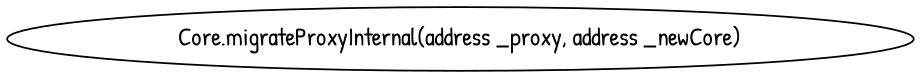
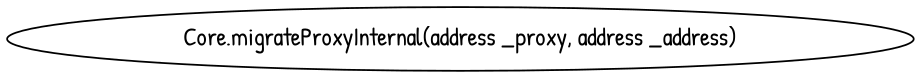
node "Core.migrateProxyInternal(address _proxy, address _newCore)": label "Core.migrateProxyInternal(address _proxy, address _newCore)" -> "Core.migrateProxyInternal(address _proxy, address _address)"
